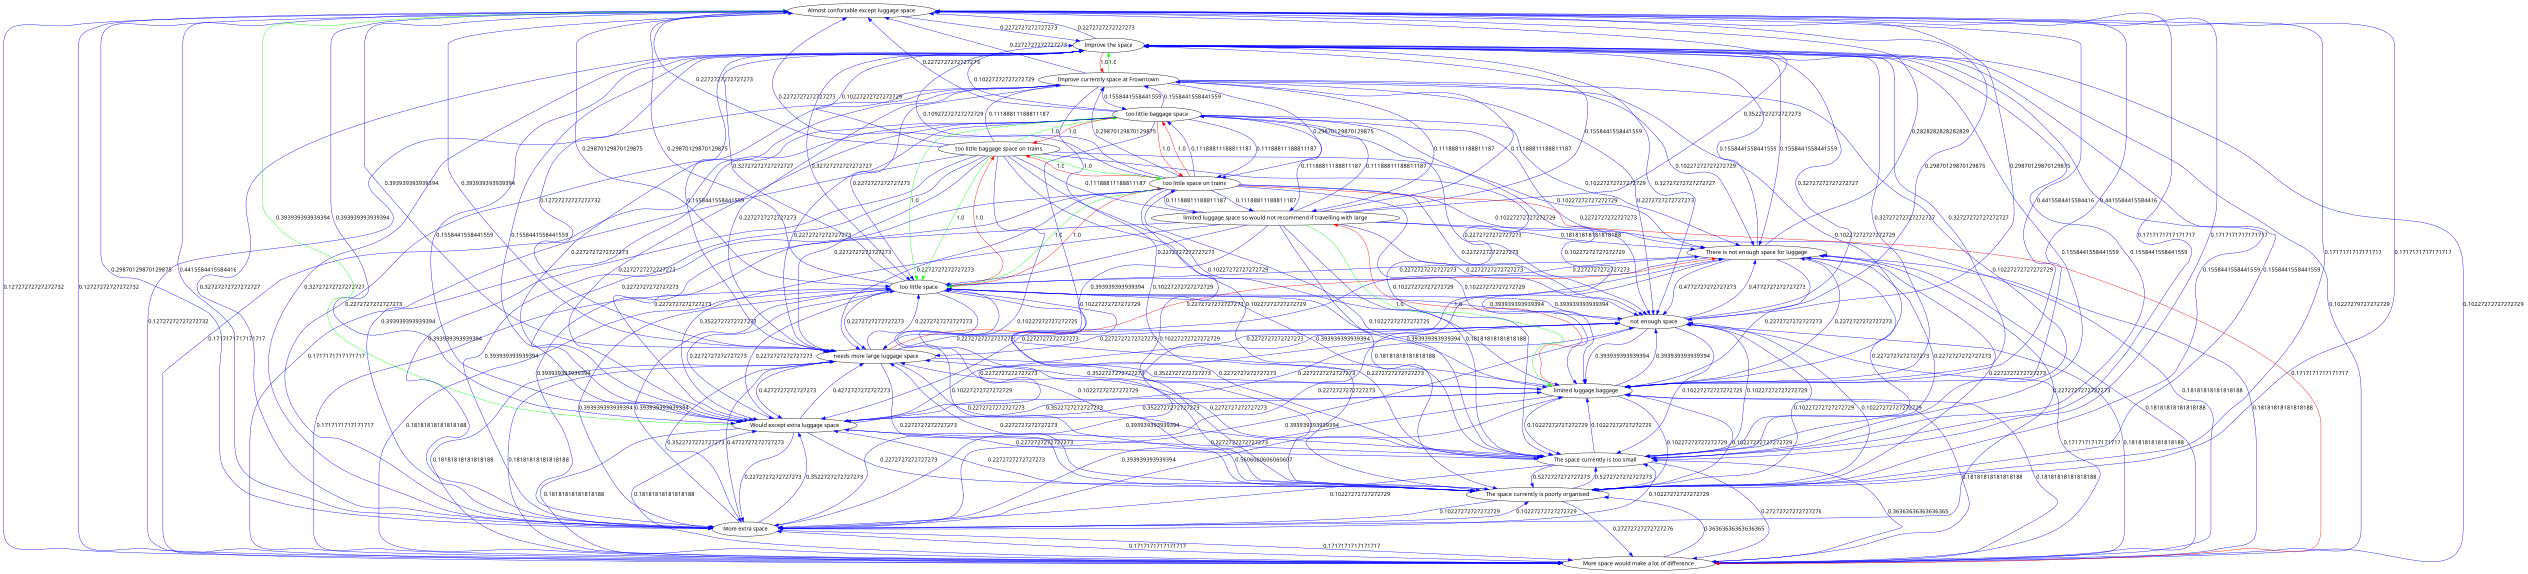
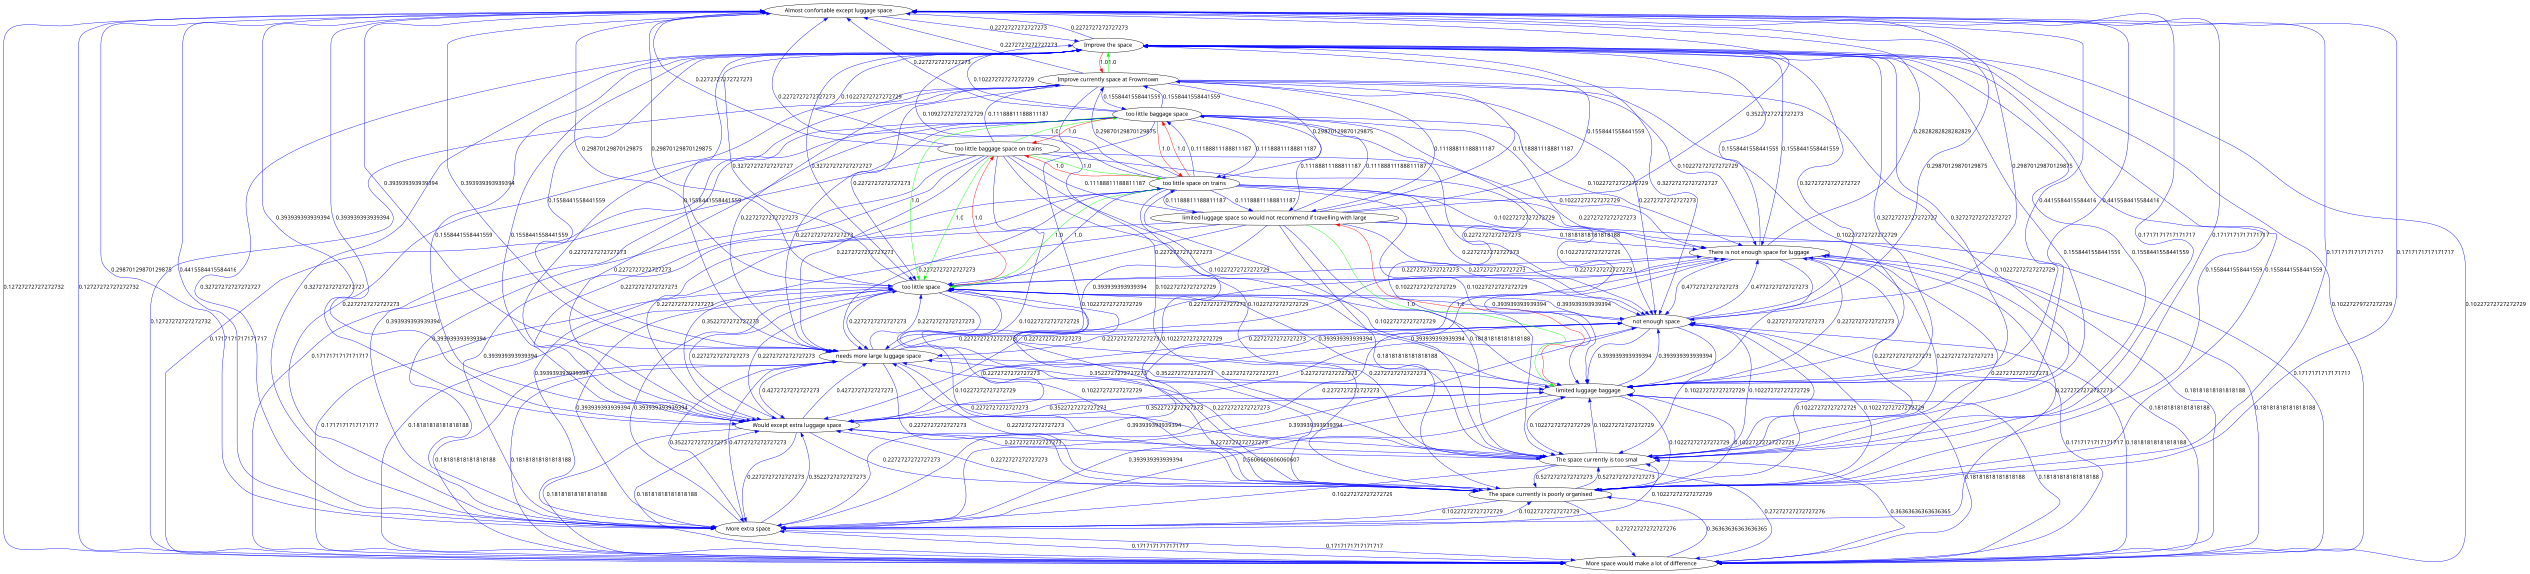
edge "Would except extra luggage space" -> "Almost confortable except luggage space": color green -> blue
edge "Improve the space" -> "needs more large luggage space": label "0.12727272727272732" -> "0.1558441558441559"
edge "too little space" -> "too little space on trains": color red -> blue
edge "needs more large luggage space" -> "There is not enough space for luggage": color red -> blue
edge "too little space on trains" -> "More space would make a lot of difference": color red -> blue
